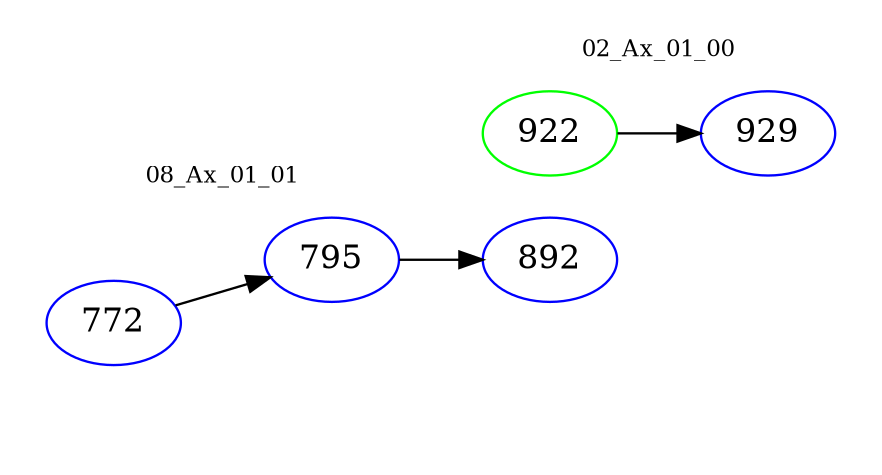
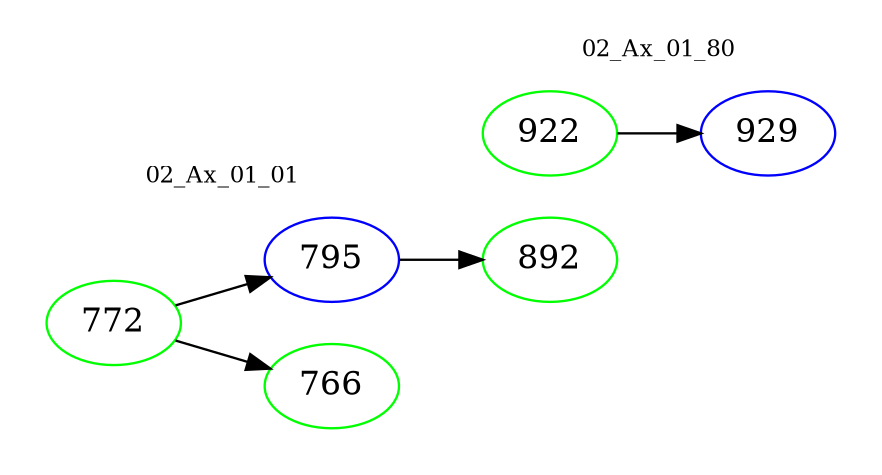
cluster "02_Ax_01_00": label "02_Ax_01_00" -> "02_Ax_01_80"
cluster "08_Ax_01_01": label "08_Ax_01_01" -> "02_Ax_01_01"
node "892": color blue -> green
node "772": color blue -> green
node "766": added
